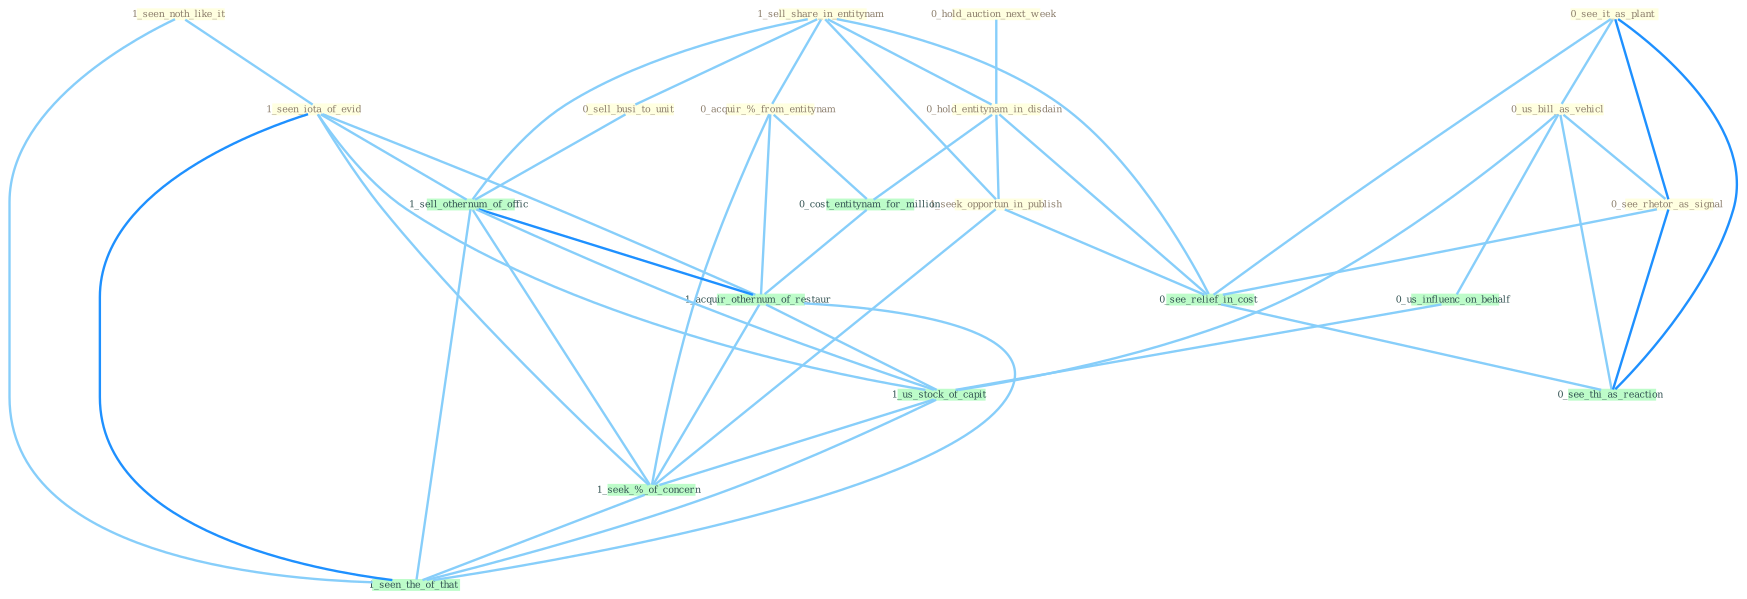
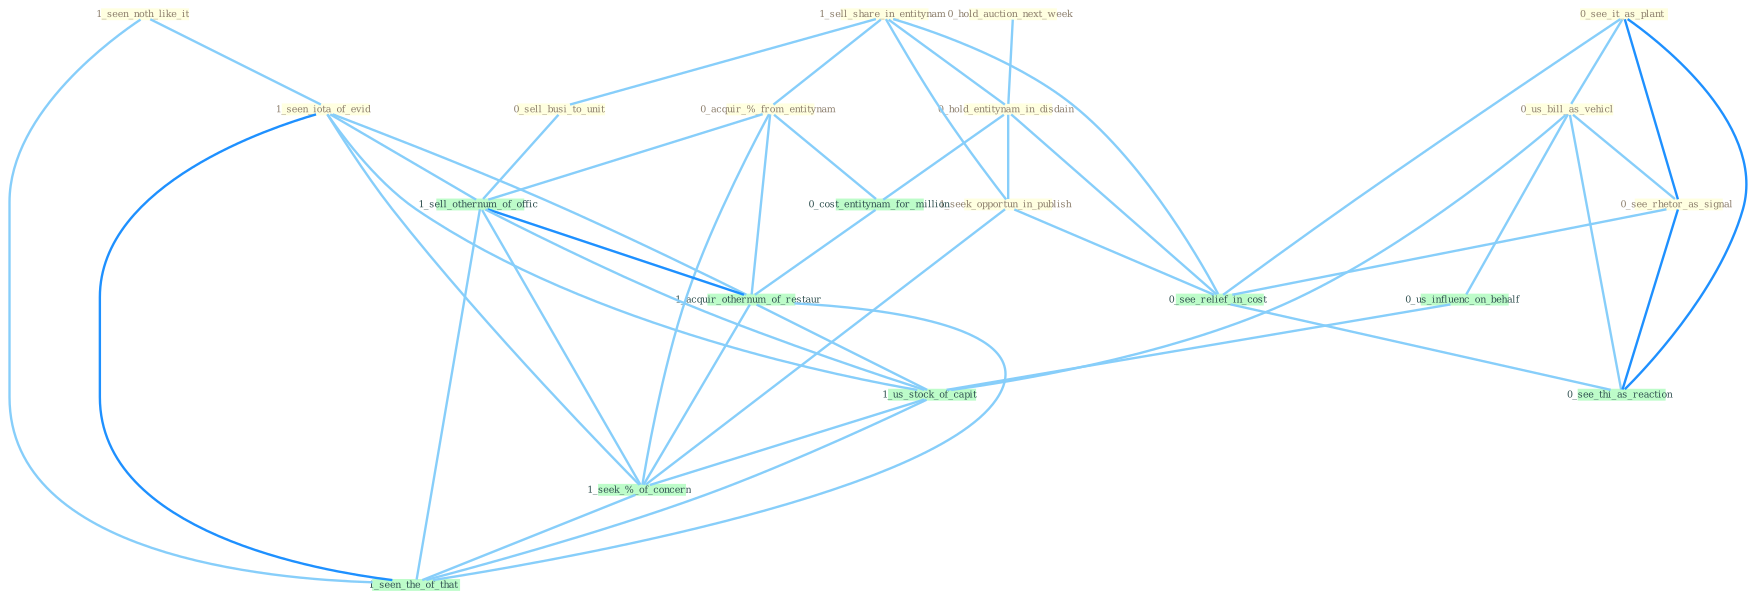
edge "1_sell_share_in_entitynam" -- "1_sell_othernum_of_offic": now "0_acquir_%_from_entitynam" -- "1_sell_othernum_of_offic"
